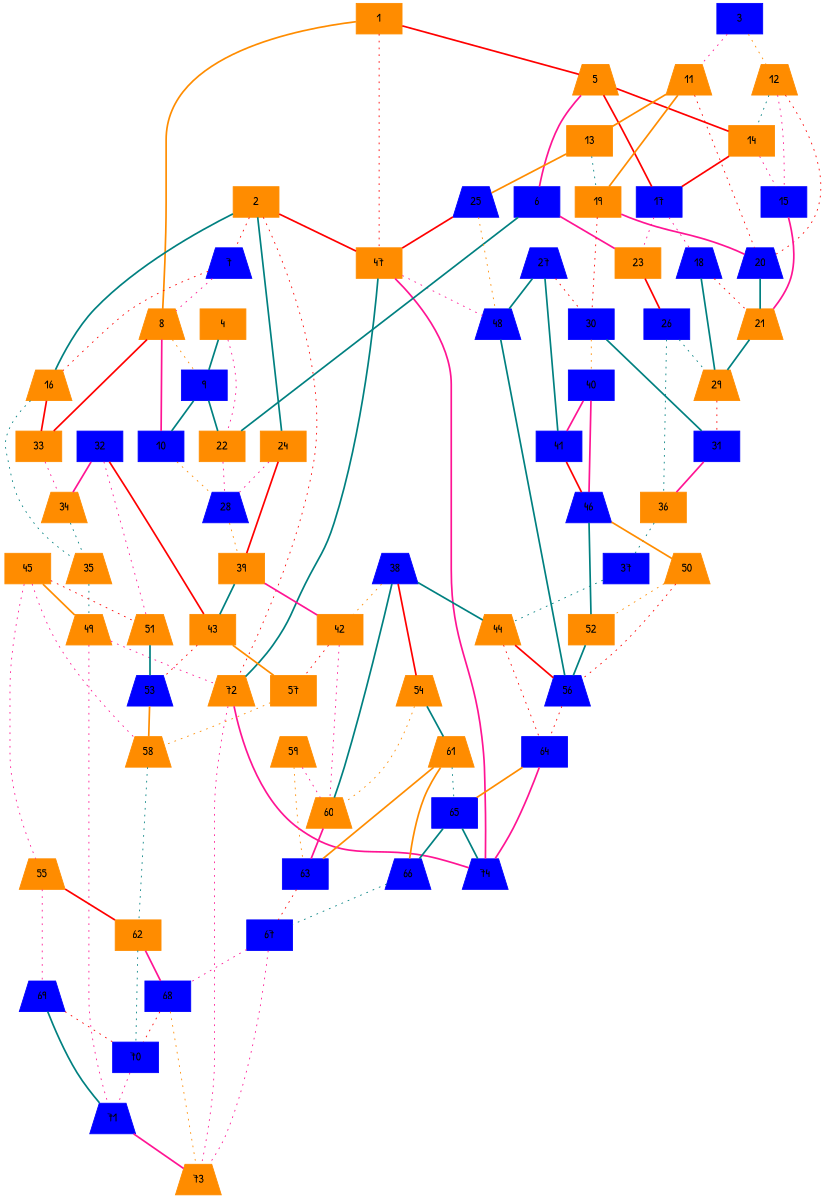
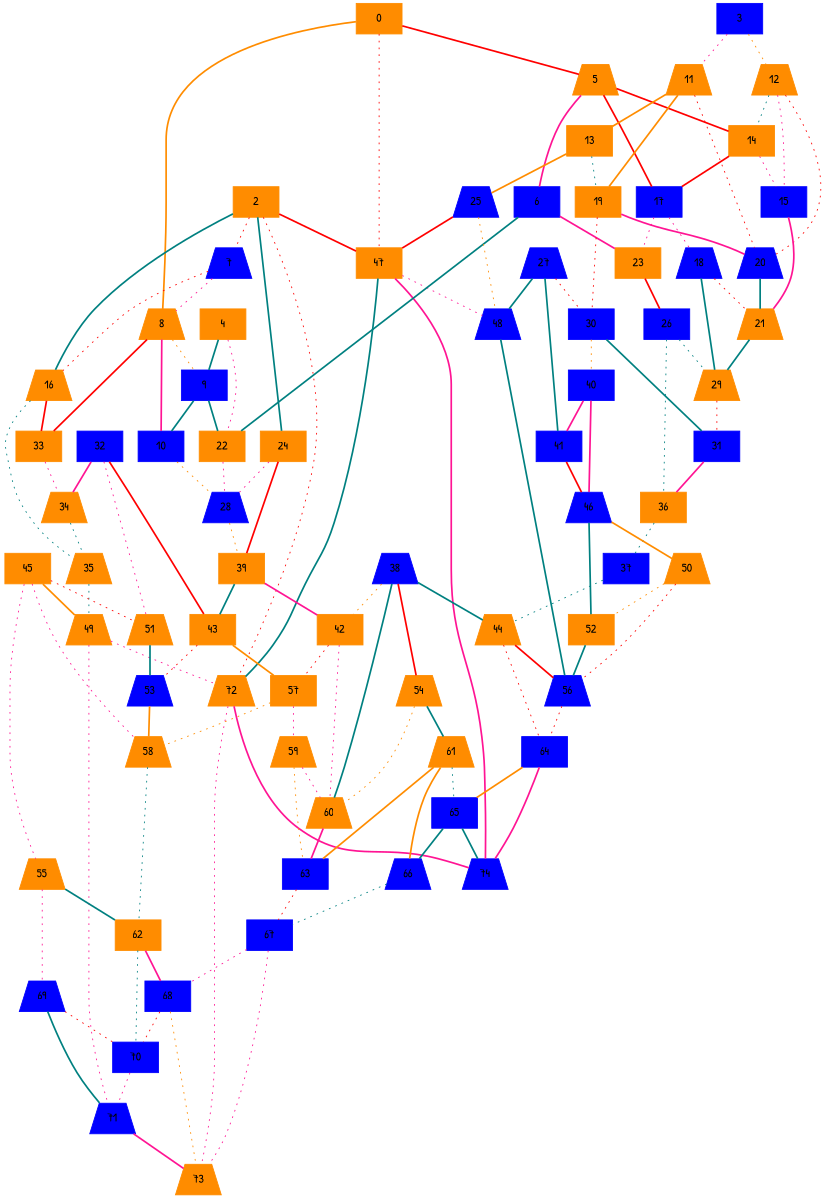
node "1": label "1" -> "0"
edge "57" -- "59": added
edge "55" -- "62": color red -> teal
